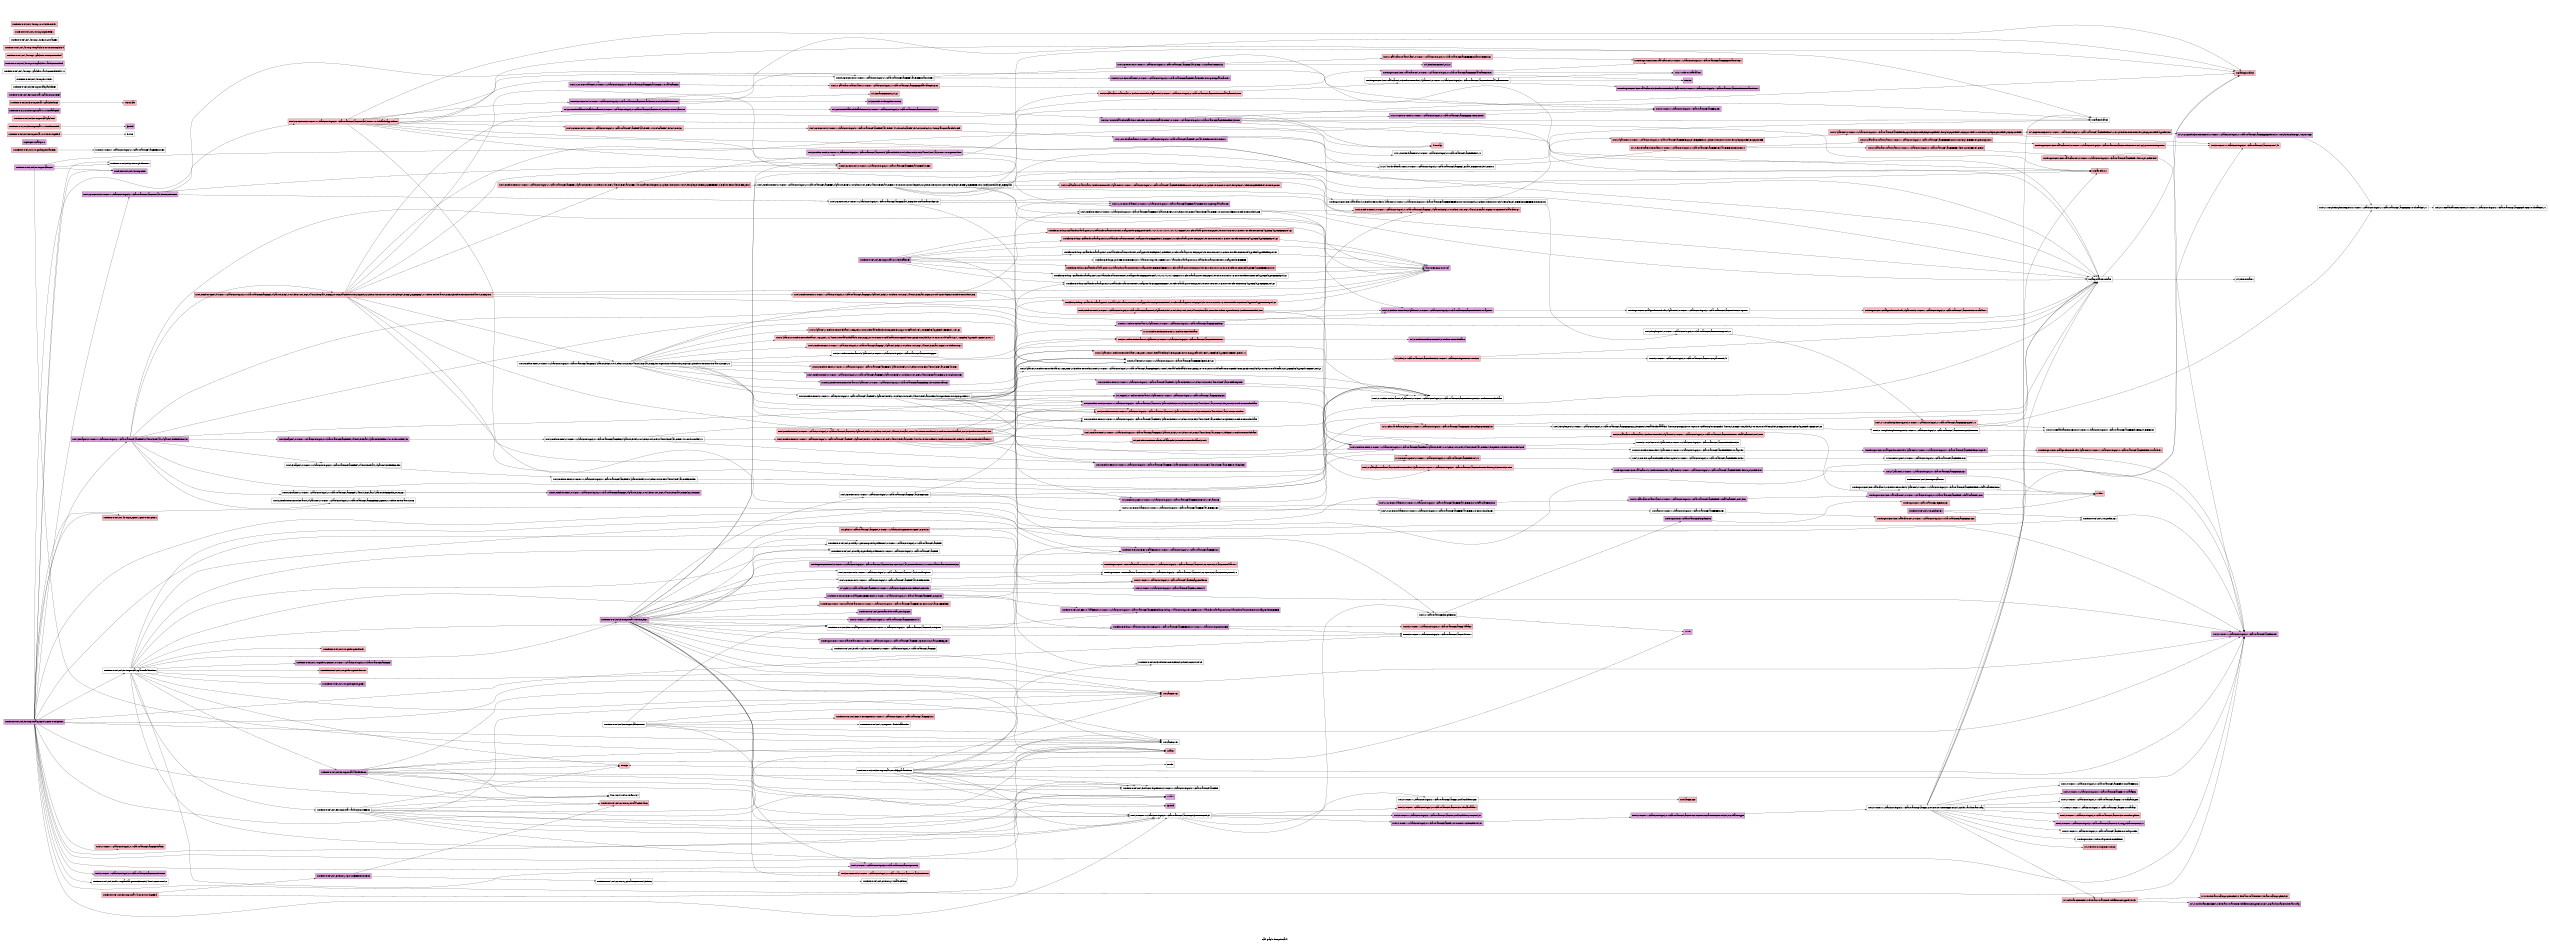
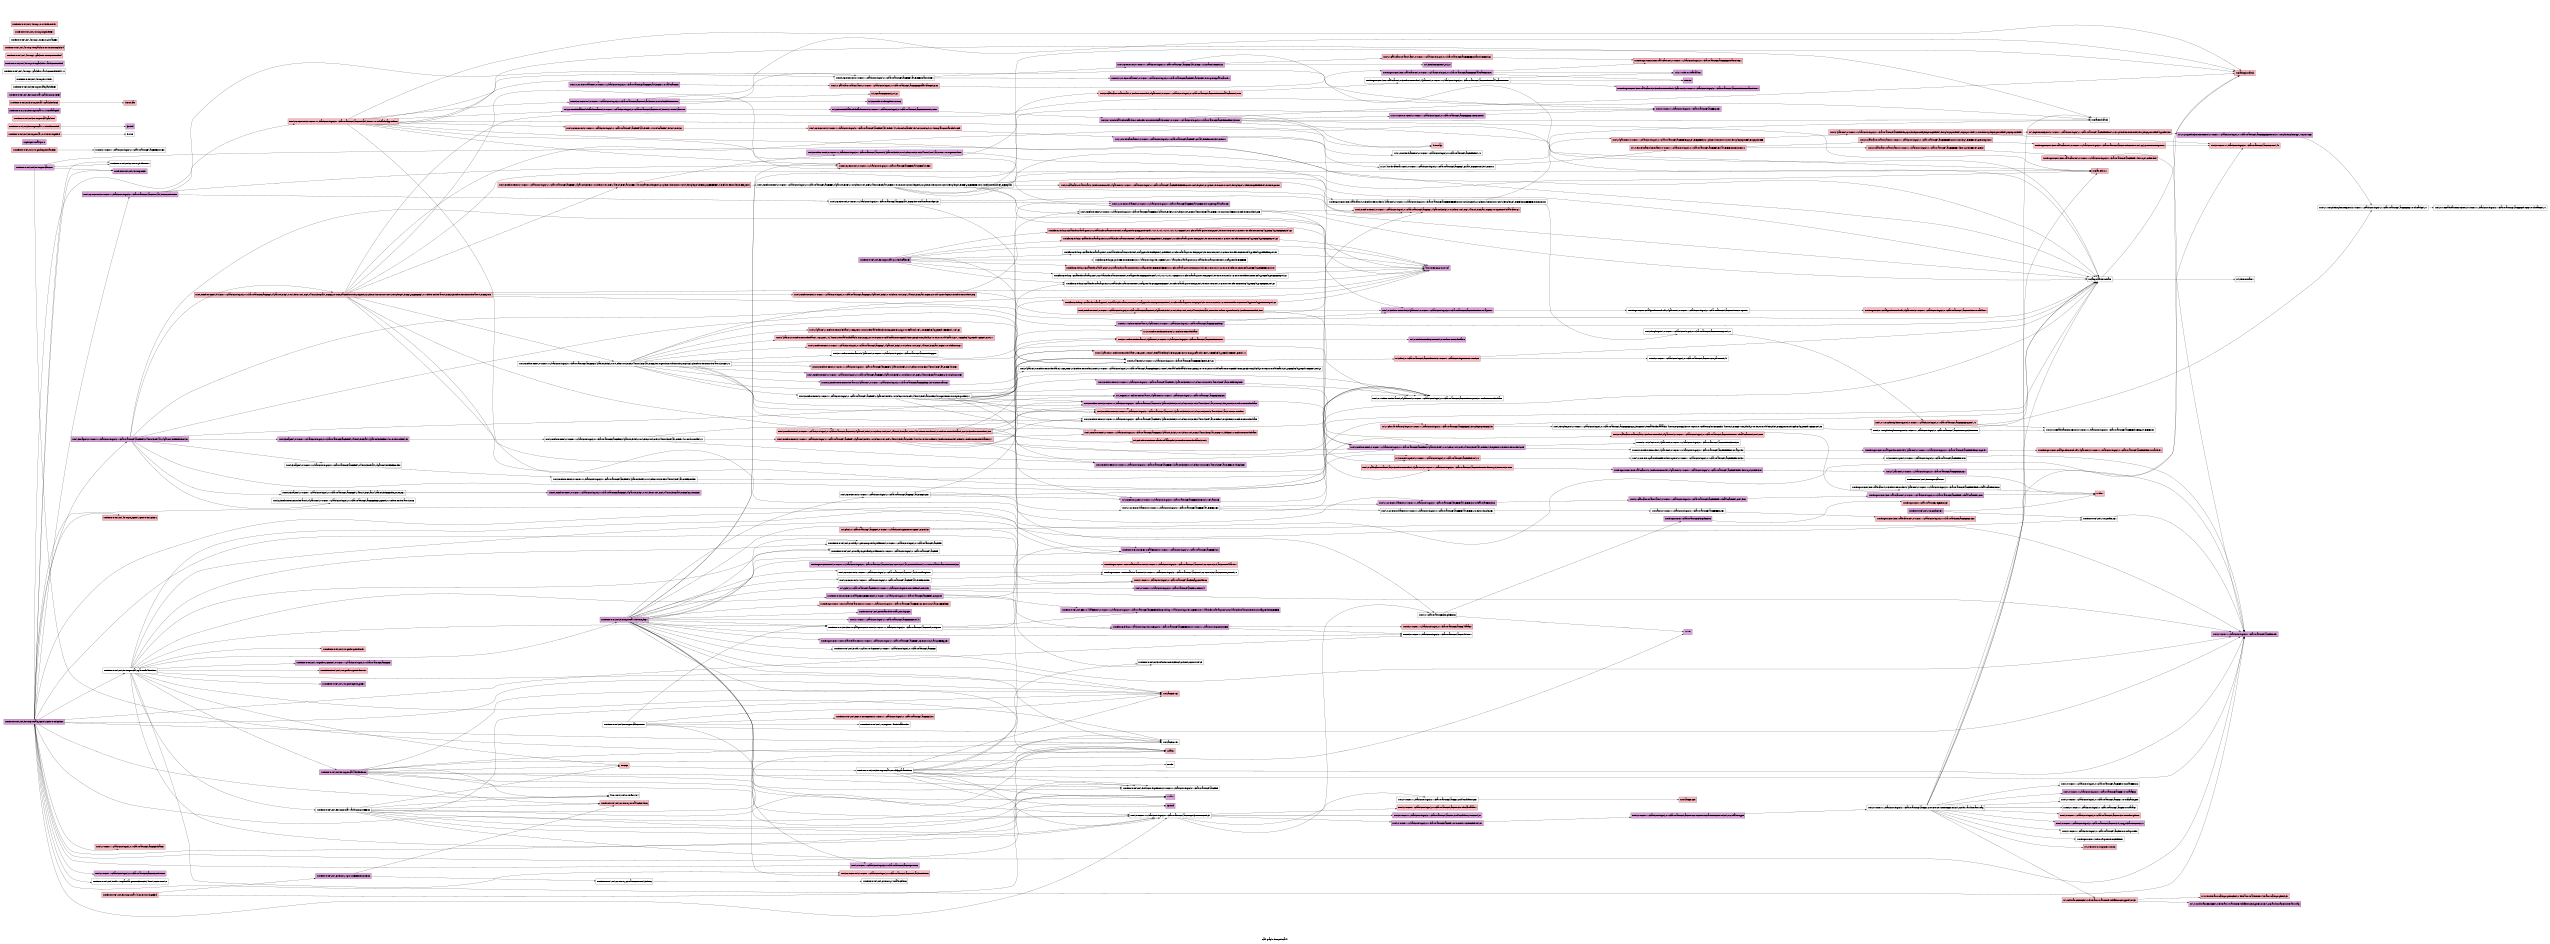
edge "_ZN9LAMMPS_NS9DumpLocal5countEv" -> "_ZNSaIcEC1Ev": removed
edge "_ZN9LAMMPS_NS9DumpLocal12modify_paramEiPPc" -> "strcmp": reversed
edge "_ZN9LAMMPS_NS9DumpLocalC2EPNS_6LAMMPSEiPPc" -> "_ZNSt7__cxx1112basic_stringIcSt11char_traitsIcESaIcEEpLEPKc": reversed
